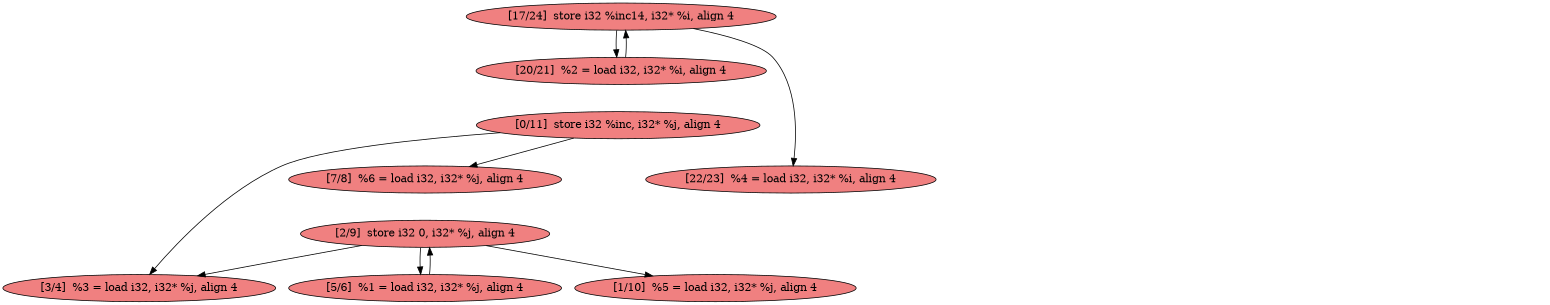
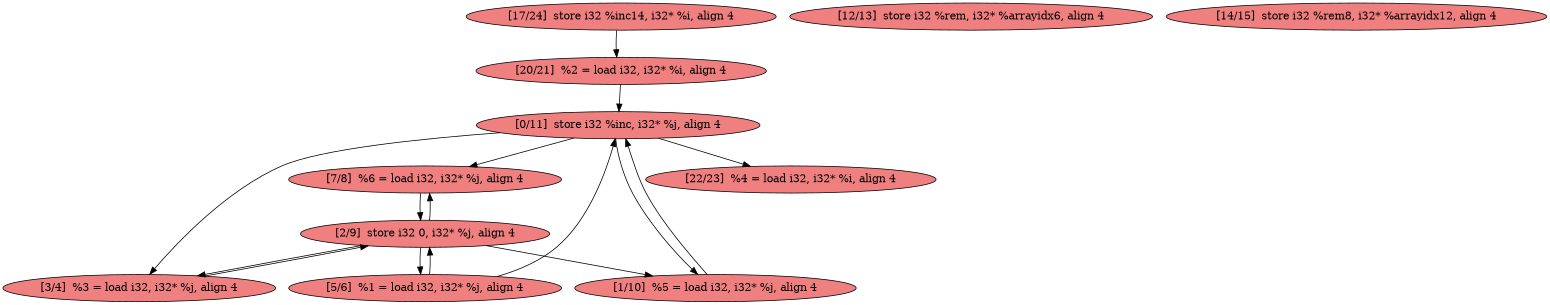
node "[12/13]  store i32 %rem, i32* %arrayidx6, align 4": added
node "[14/15]  store i32 %rem8, i32* %arrayidx12, align 4": added
edge "[20/21]  %2 = load i32, i32* %i, align 4" -> "[17/24]  store i32 %inc14, i32* %i, align 4": now "[20/21]  %2 = load i32, i32* %i, align 4" -> "[0/11]  store i32 %inc, i32* %j, align 4"
edge "[17/24]  store i32 %inc14, i32* %i, align 4" -> "[22/23]  %4 = load i32, i32* %i, align 4": now "[0/11]  store i32 %inc, i32* %j, align 4" -> "[22/23]  %4 = load i32, i32* %i, align 4"
edge "[7/8]  %6 = load i32, i32* %j, align 4" -> "[2/9]  store i32 0, i32* %j, align 4": added
edge "[0/11]  store i32 %inc, i32* %j, align 4" -> "[1/10]  %5 = load i32, i32* %j, align 4": added
edge "[2/9]  store i32 0, i32* %j, align 4" -> "[7/8]  %6 = load i32, i32* %j, align 4": added
edge "[1/10]  %5 = load i32, i32* %j, align 4" -> "[0/11]  store i32 %inc, i32* %j, align 4": added
edge "[5/6]  %1 = load i32, i32* %j, align 4" -> "[0/11]  store i32 %inc, i32* %j, align 4": added
edge "[3/4]  %3 = load i32, i32* %j, align 4" -> "[2/9]  store i32 0, i32* %j, align 4": added
